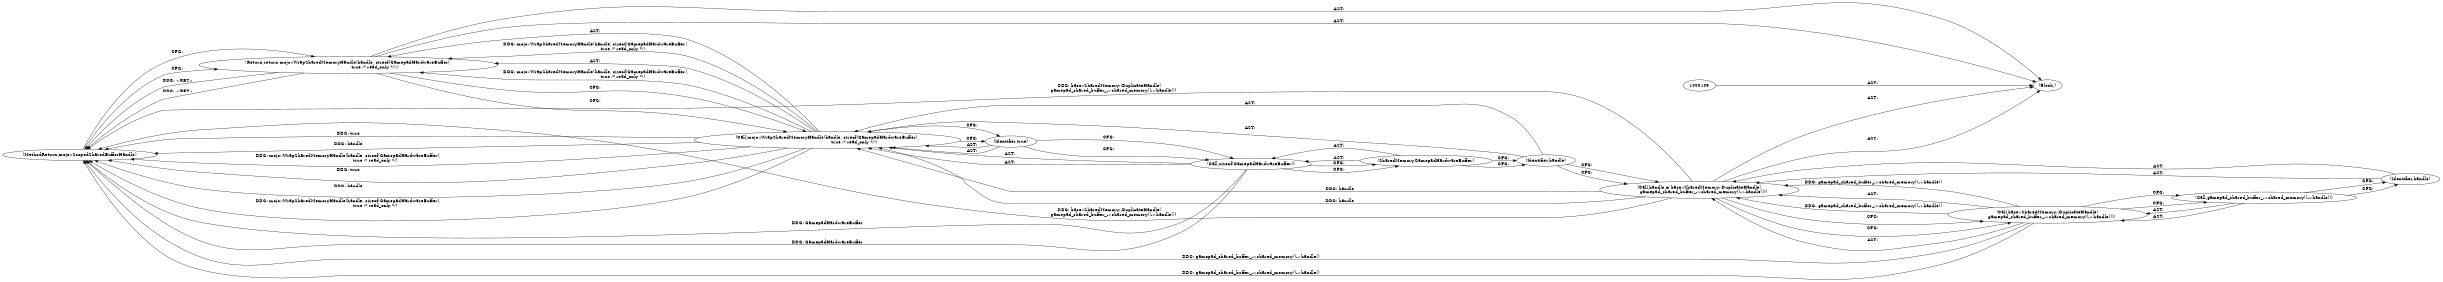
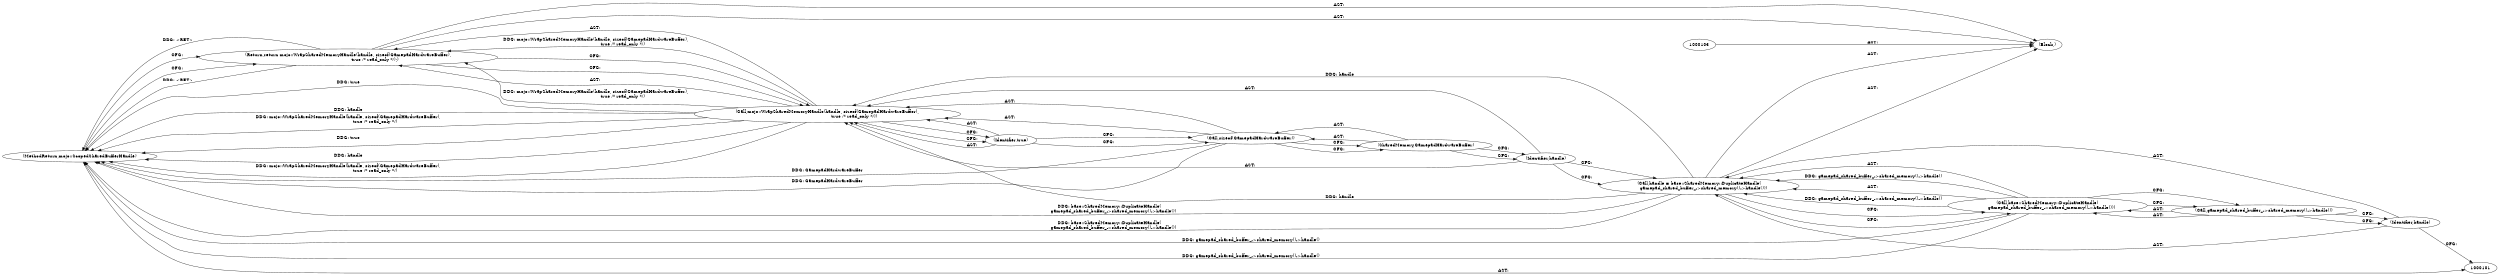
node "1000101": added
